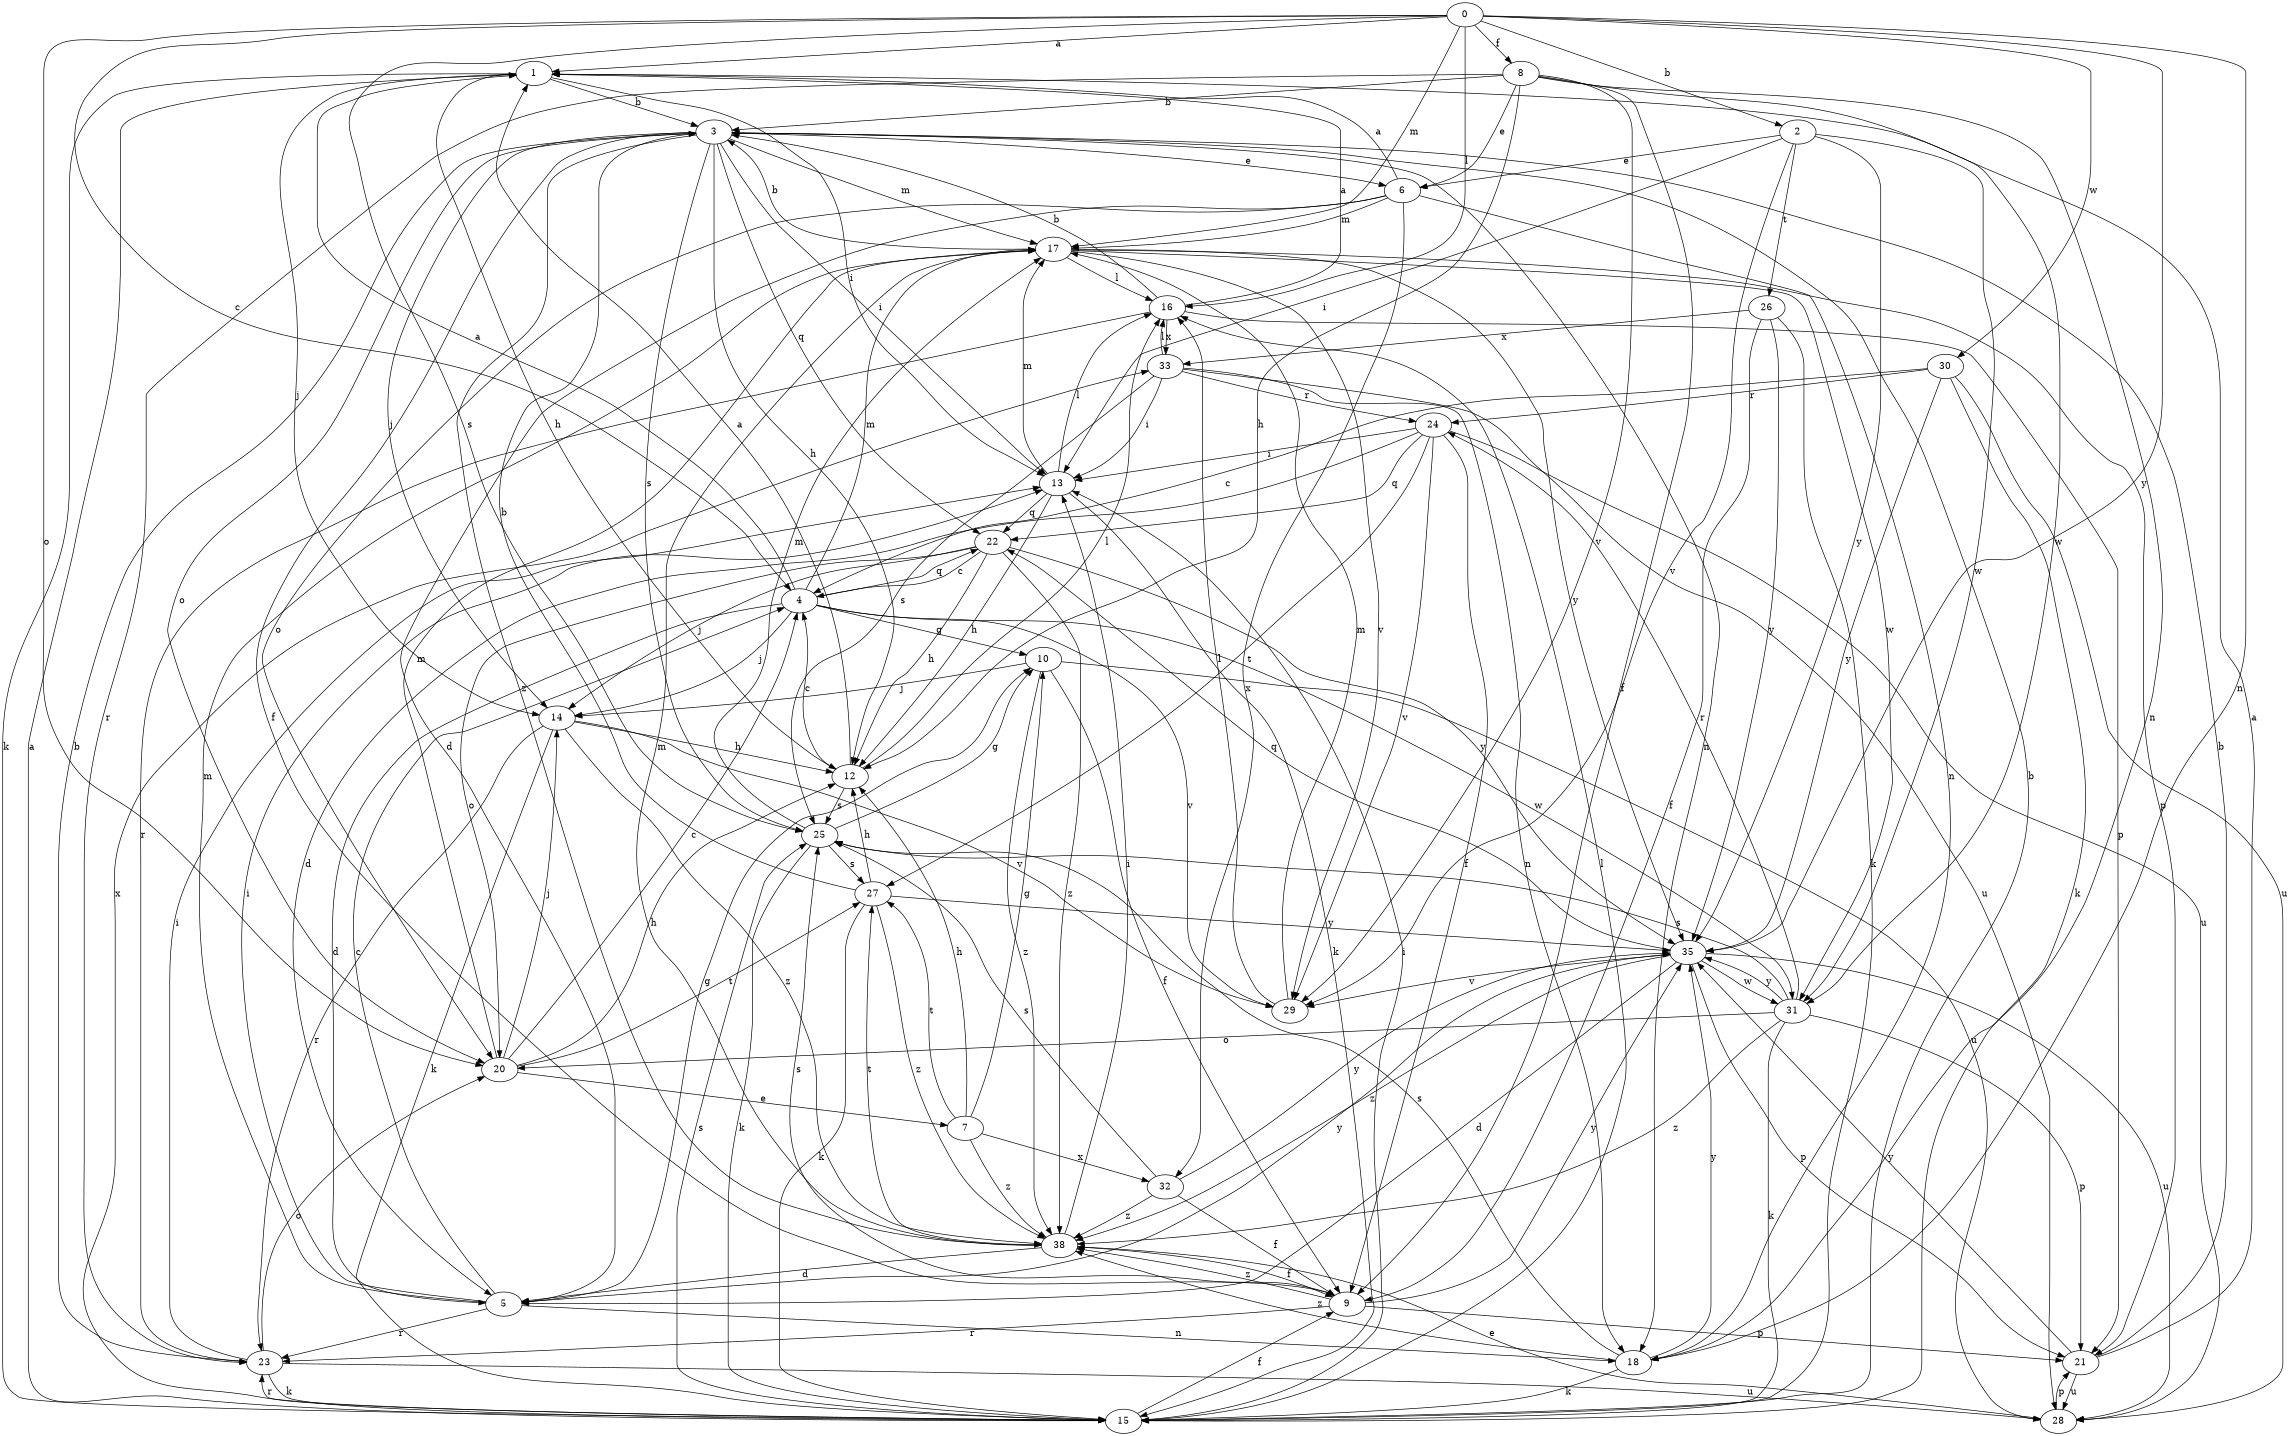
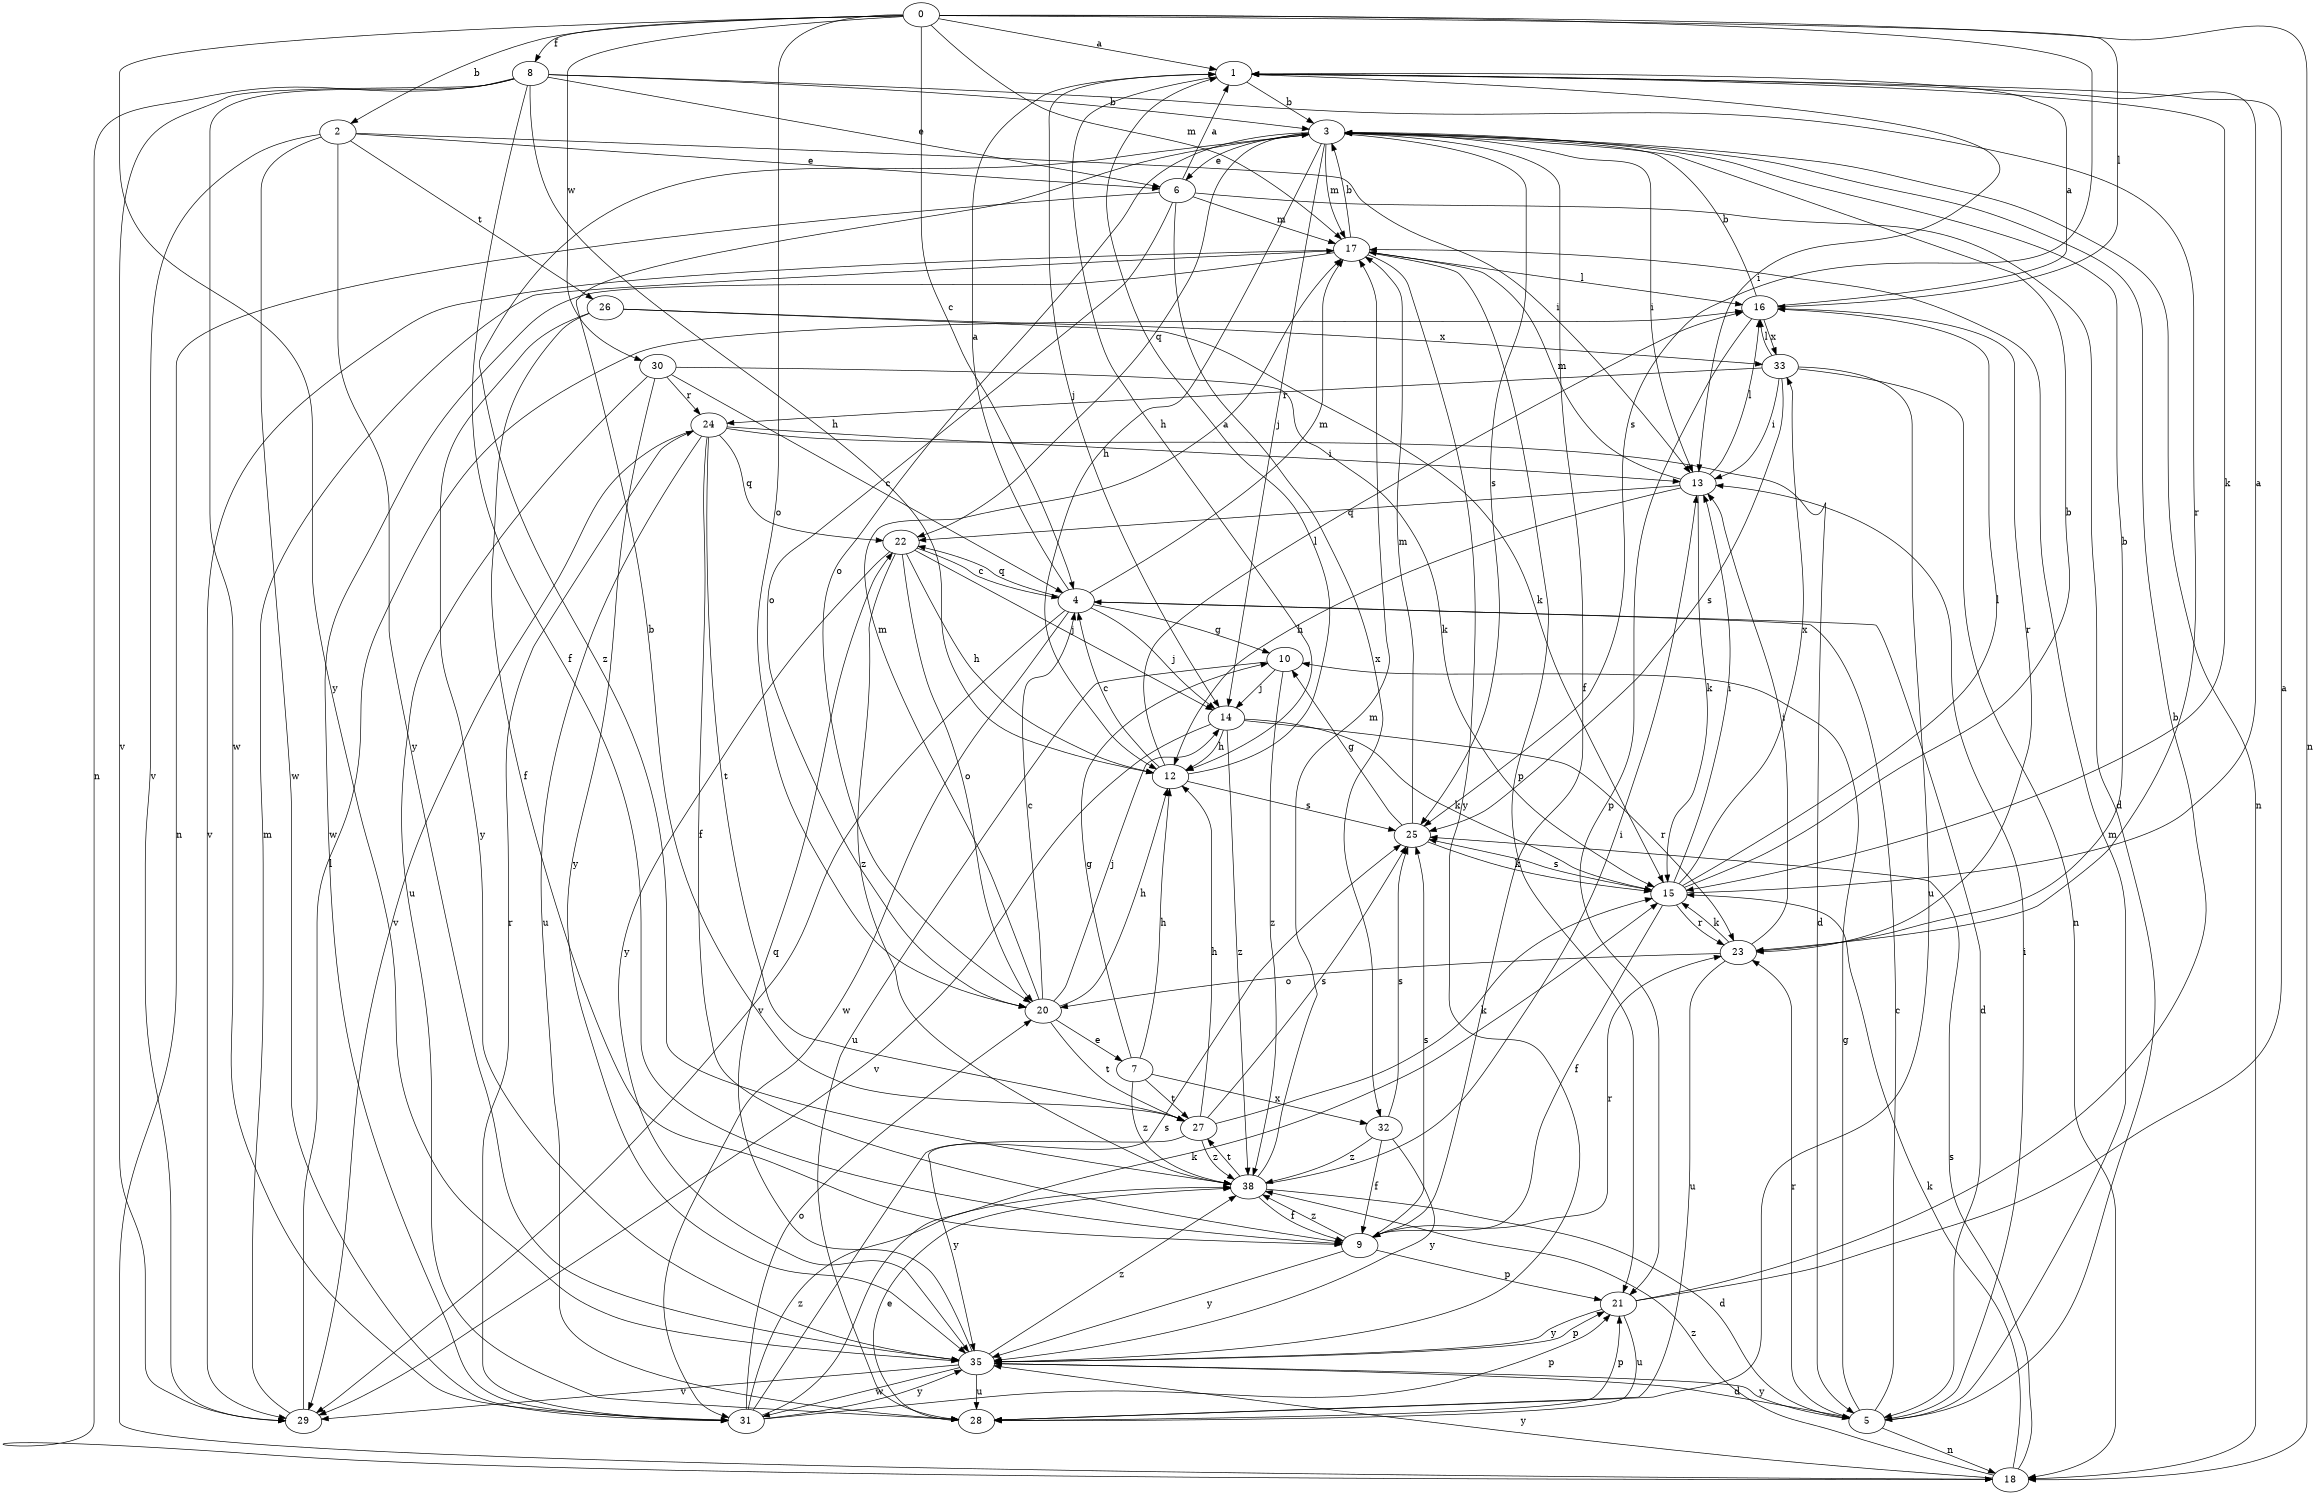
edge "25" -> "27": reversed
edge "10" -> "9": removed, label "f"
